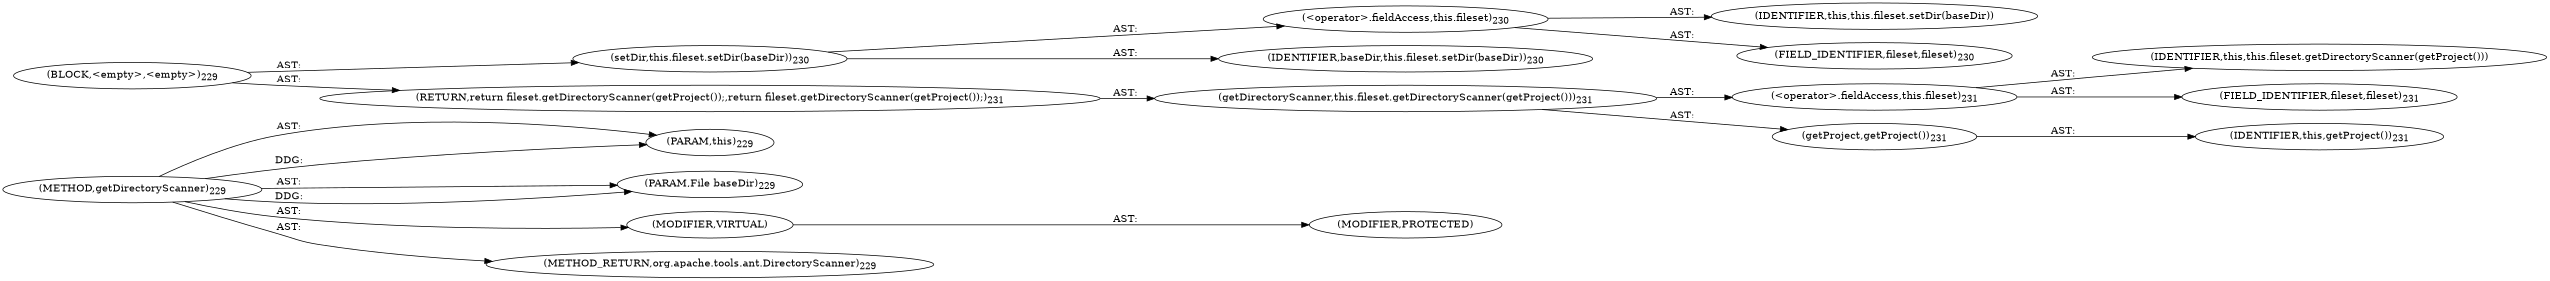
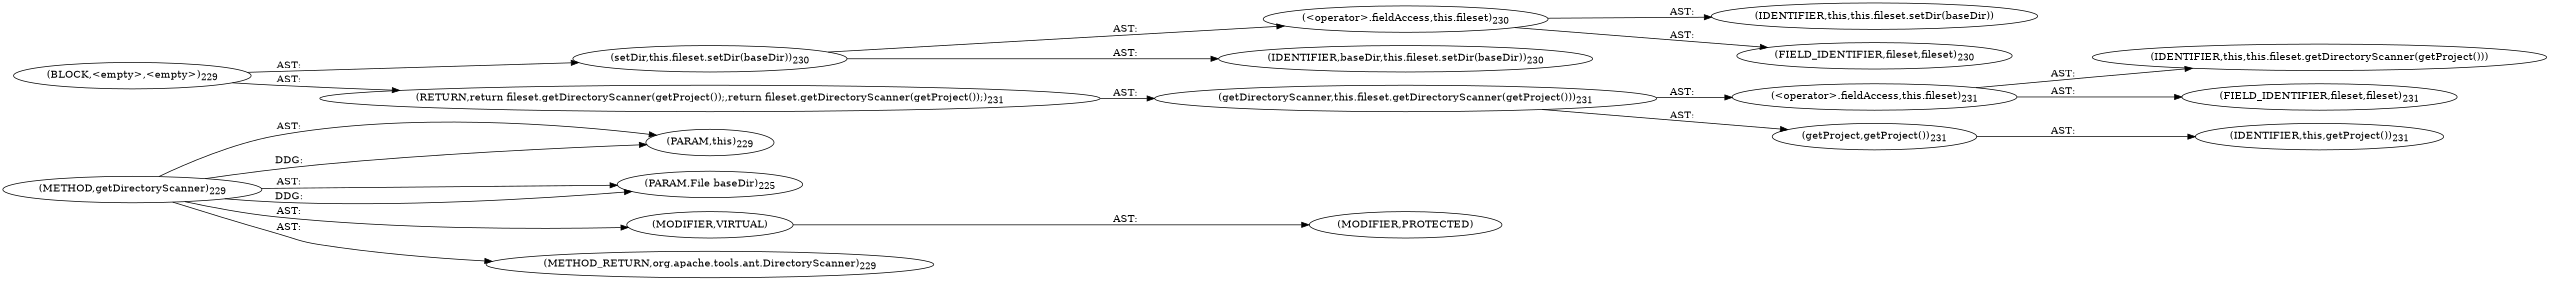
node "(PARAM,File baseDir)": text "229" -> "225"
